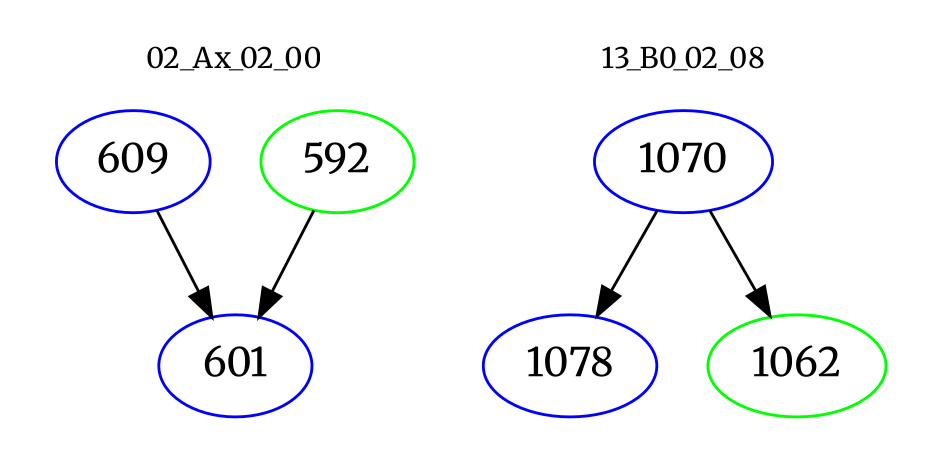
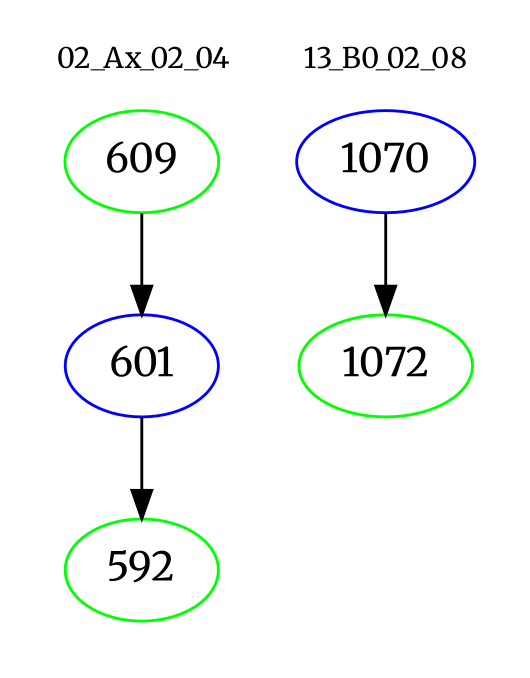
cluster "02_Ax_02_00": label "02_Ax_02_00" -> "02_Ax_02_04"
node "609": color blue -> green
edge "592" -> "601": reversed
node "1078": removed
node "1062": label "1062" -> "1072"
